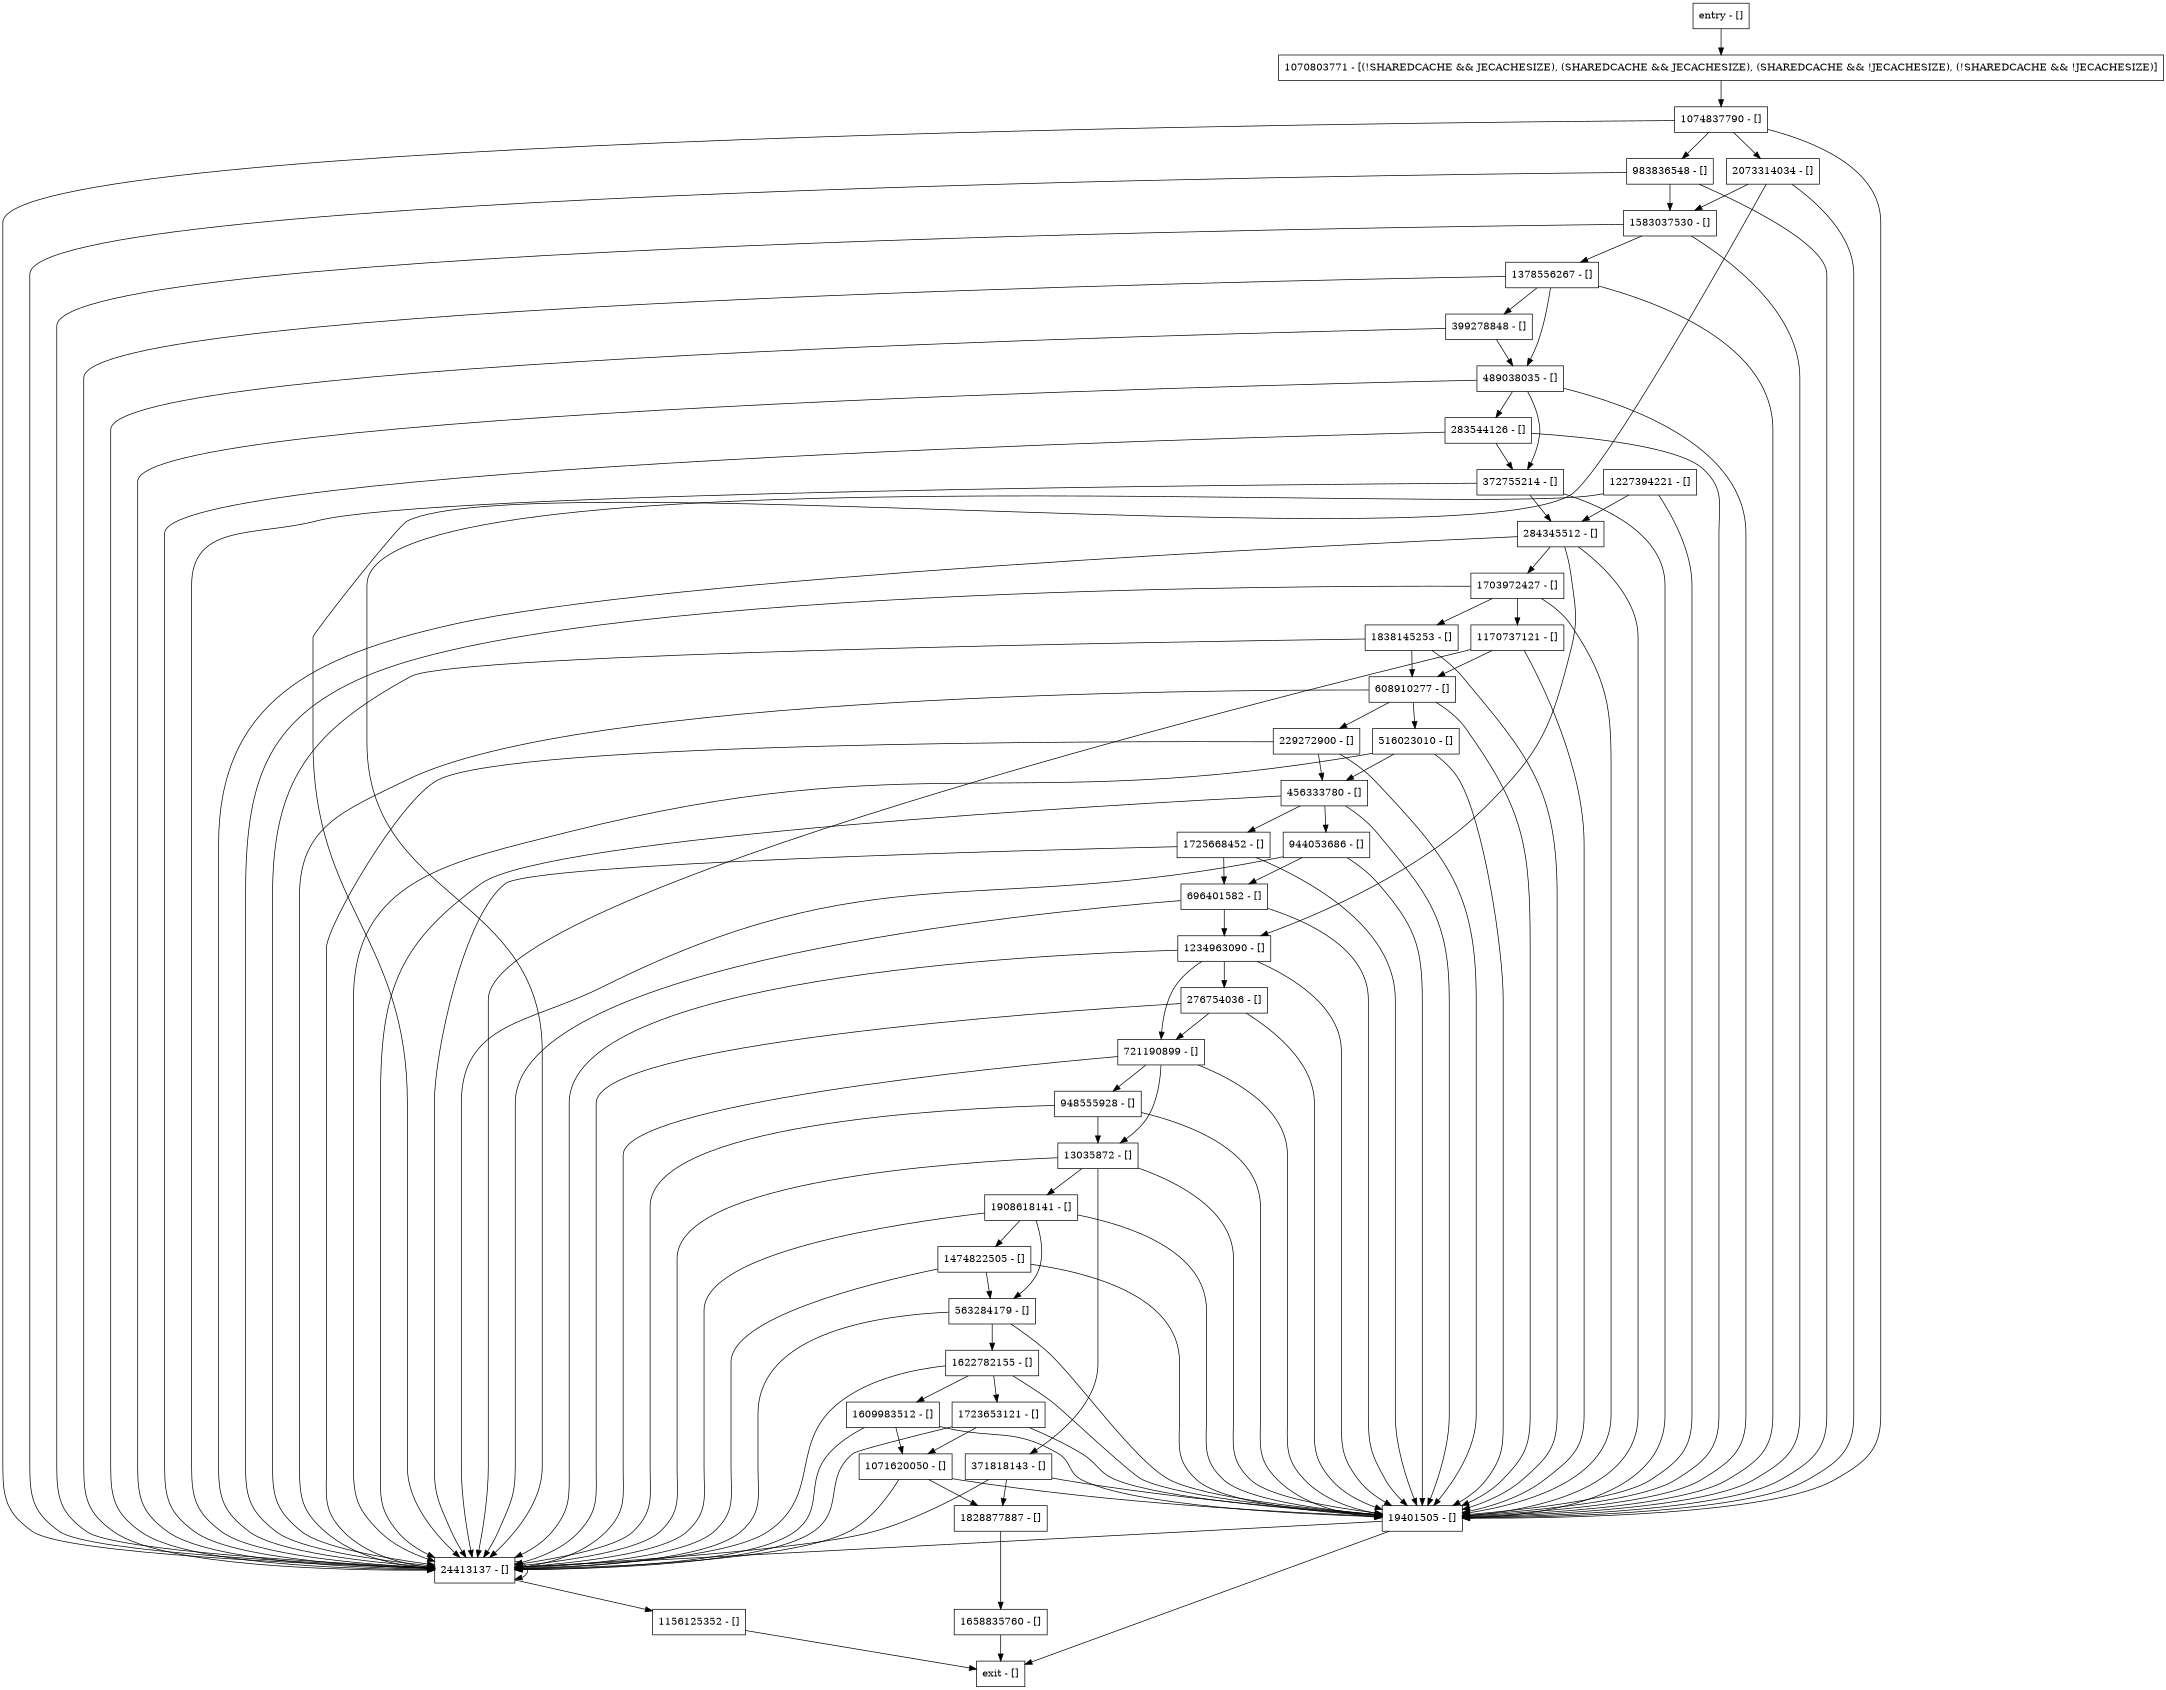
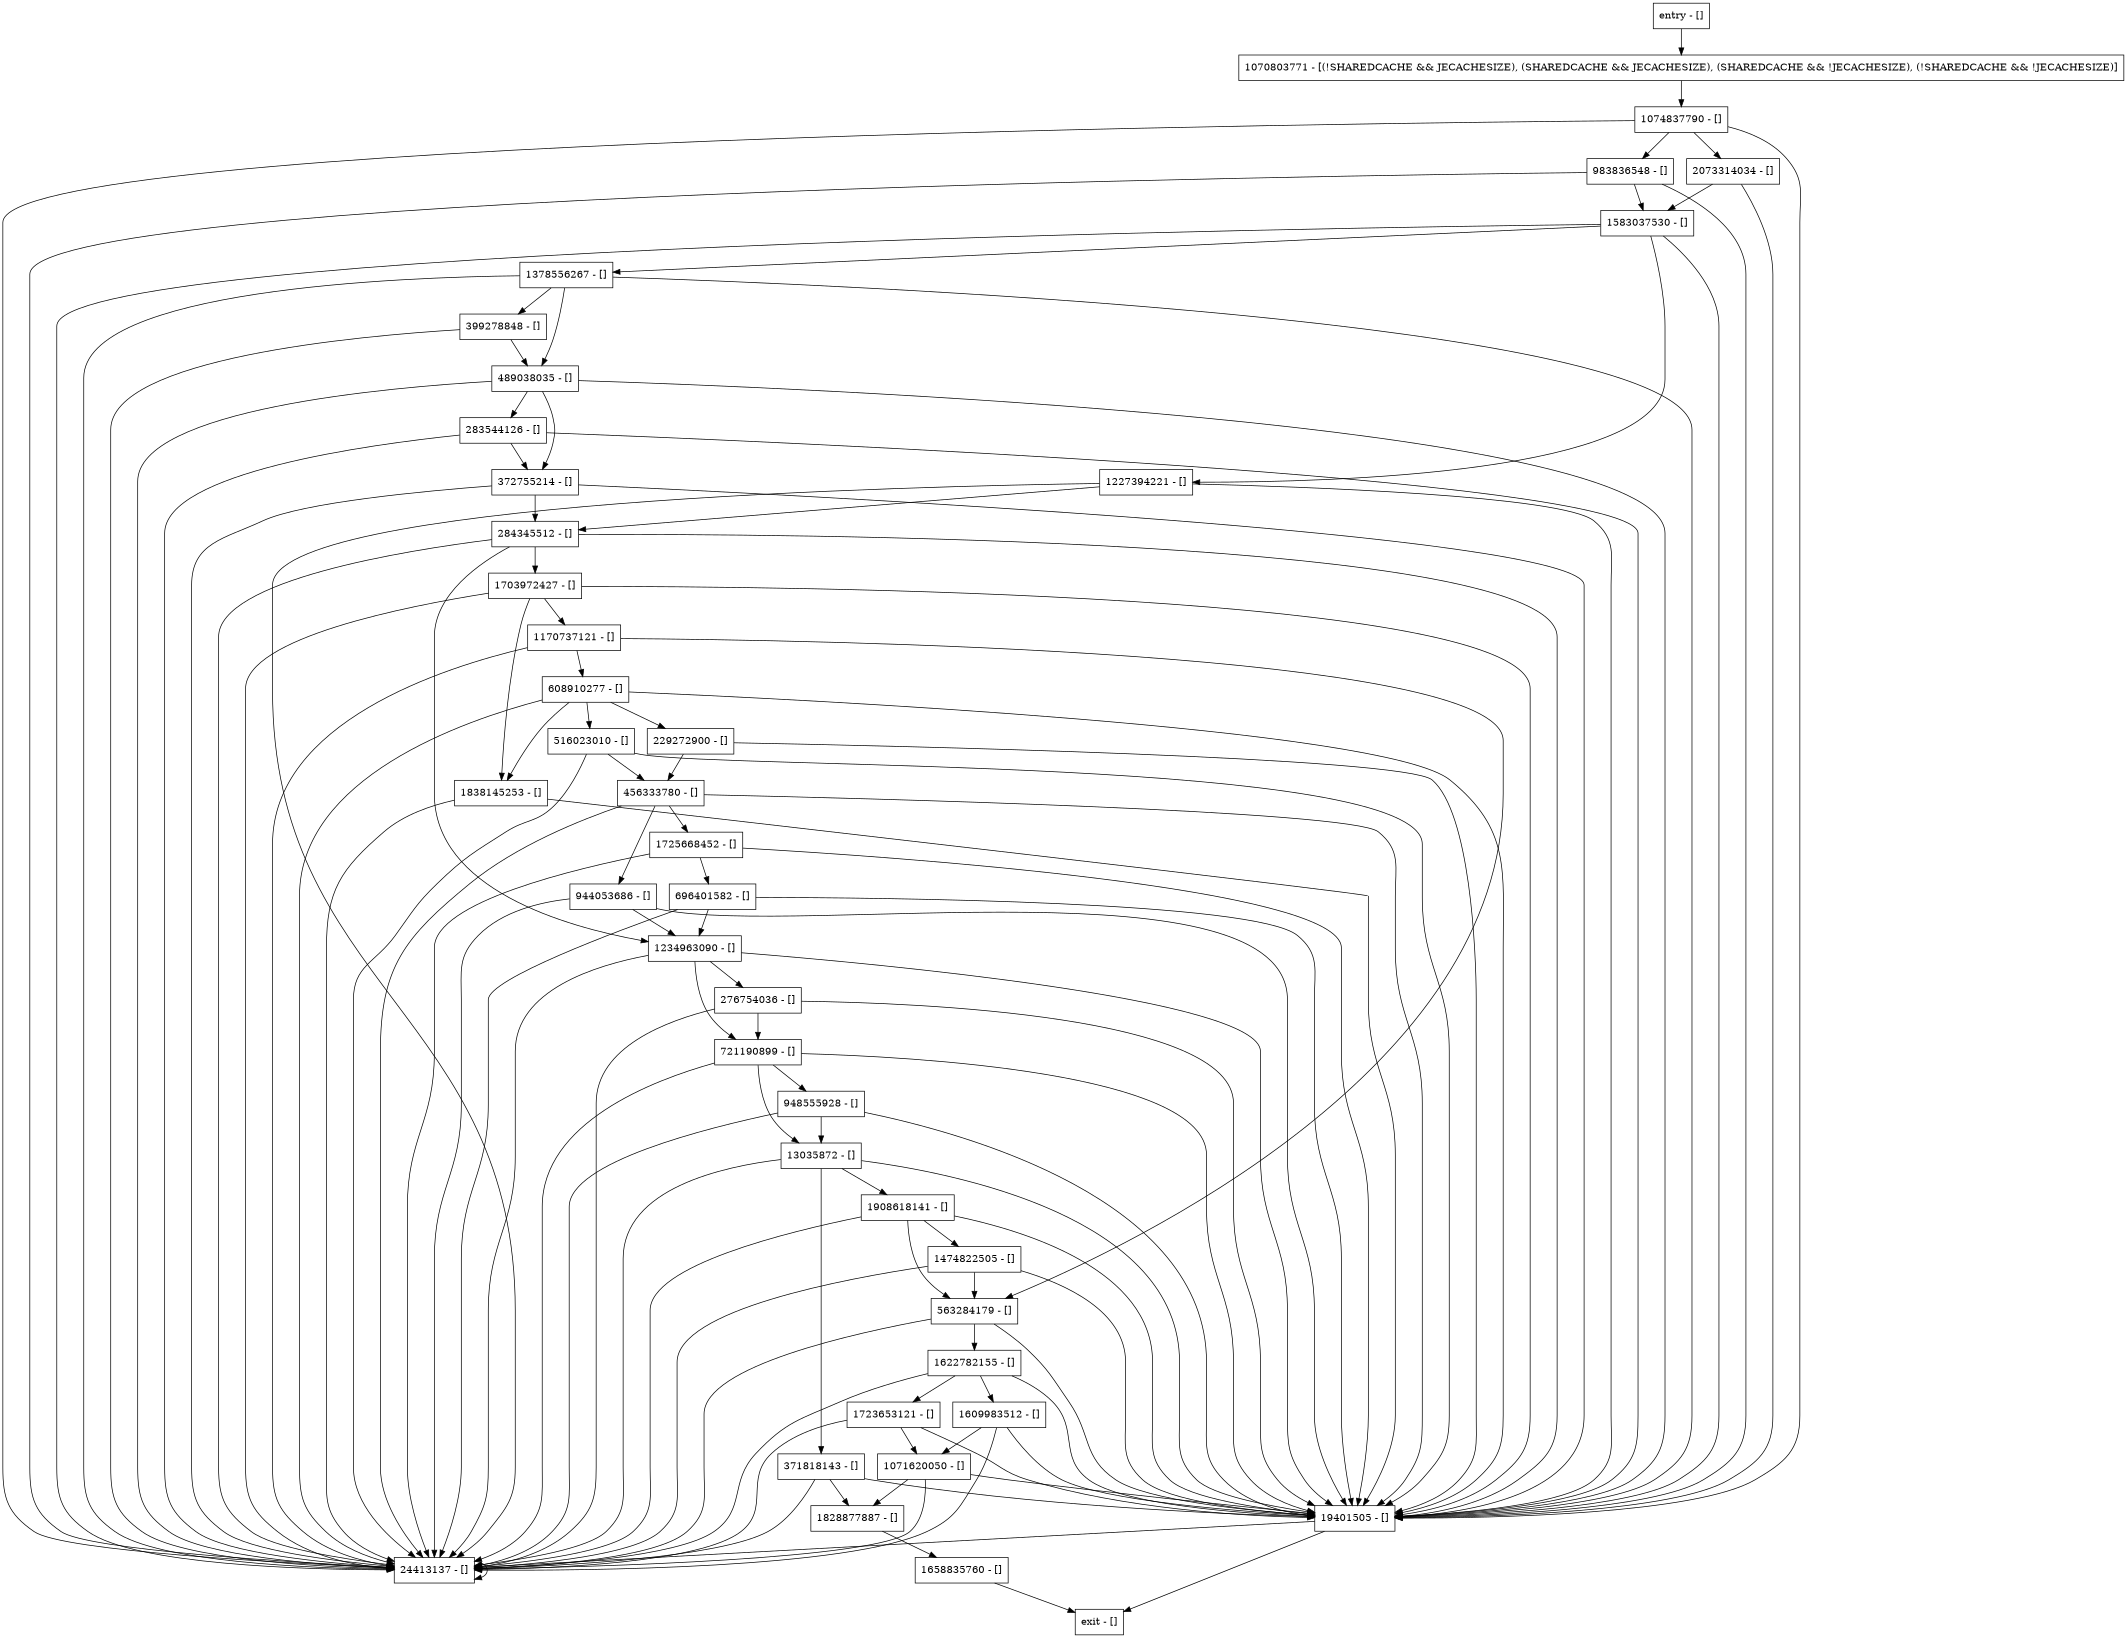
edge "1583037530 - []" -> "1227394221 - []": added
edge "2073314034 - []" -> "24413137 - []": removed
edge "1838145253 - []" -> "608910277 - []": reversed
edge "229272900 - []" -> "24413137 - []": removed
edge "944053686 - []" -> "696401582 - []": now "944053686 - []" -> "1234963090 - []"
edge "1170737121 - []" -> "19401505 - []": now "1170737121 - []" -> "563284179 - []"
node "1156125352 - []": removed
